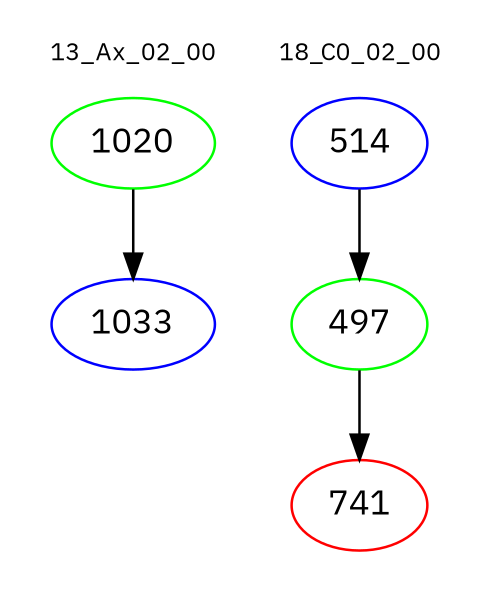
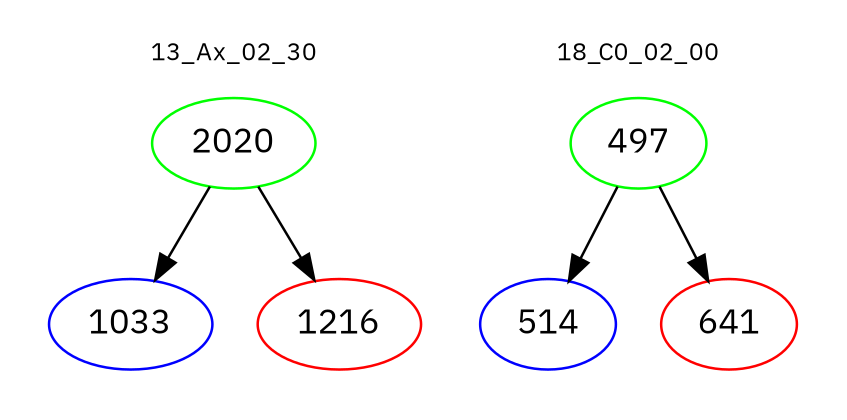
cluster "13_Ax_02_00": label "13_Ax_02_00" -> "13_Ax_02_30"
node "1020": label "1020" -> "2020"
edge "514" -> "497": reversed
node "1216": added
node "741": label "741" -> "641"
